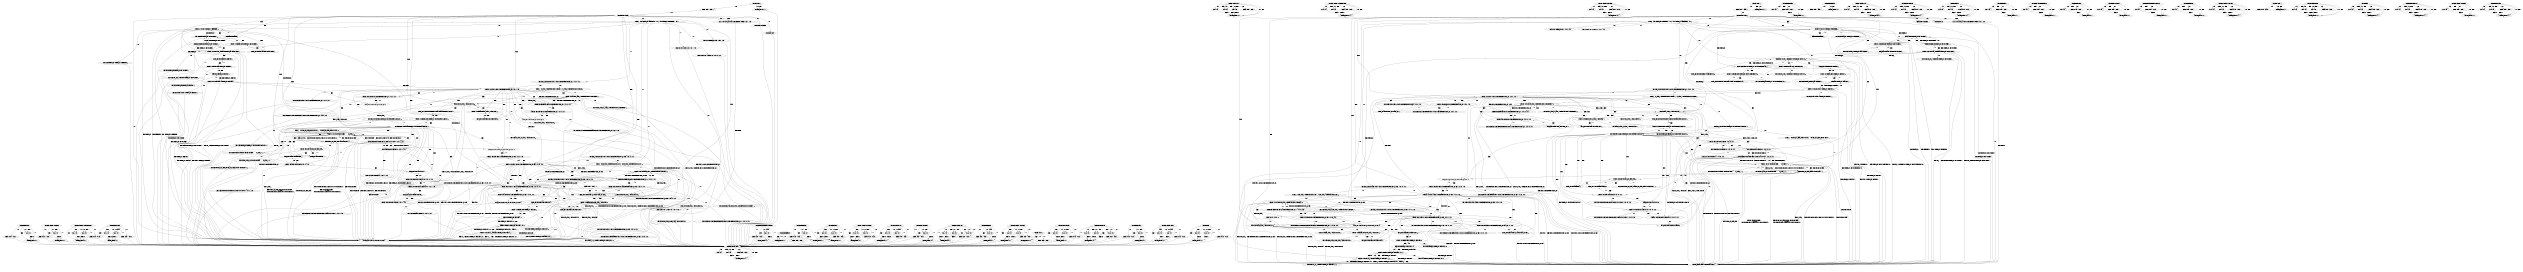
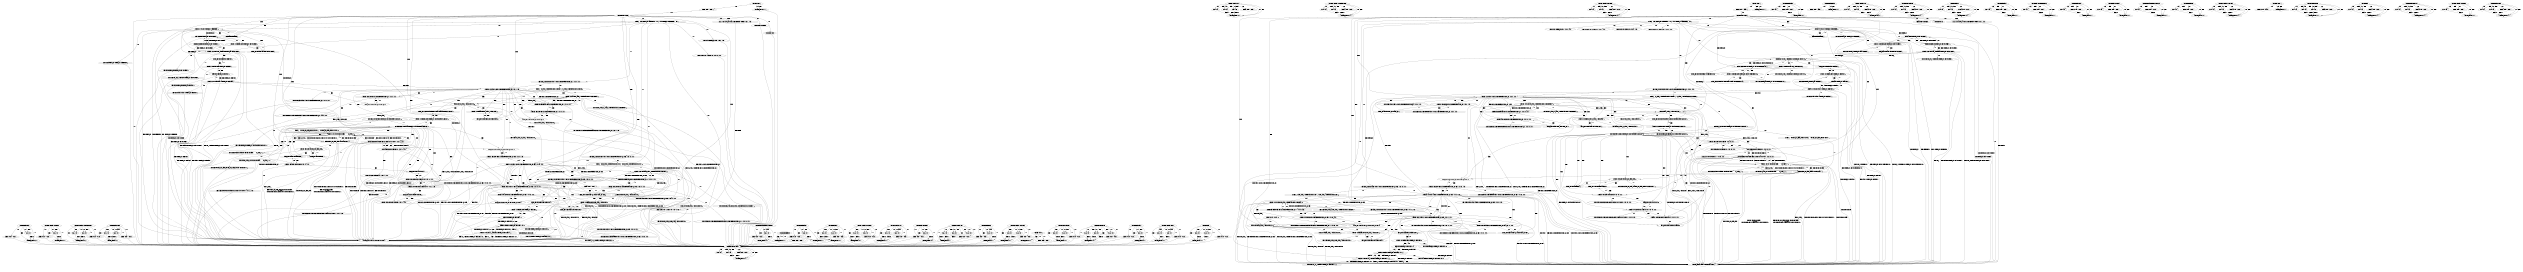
node "<(LOCAL,const auto buttons: auto)<SUB>8</SUB>>": added
node "<(LOCAL,AddChildView : AddChildView)<SUB>26</SUB>>": added
node "<(LOCAL,const auto buttons: auto)<SUB>7</SUB>>": removed
edge "(<operator>.indirectFieldAccess,label_->SetElideBehavior)" -> "(FIELD_IDENTIFIER,SetElideBehavior,SetElideBehavior)": added, label "AST:"
edge "<(base.Unretained,base::Unretained(this))<SUB>15</SUB>>" -> "<(LITERAL,this,base::Unretained(this))<SUB>15</SUB>>": reversed
node "<(IDENTIFIER,base,base::Unretained(this))<SUB>14</SUB>>": removed
